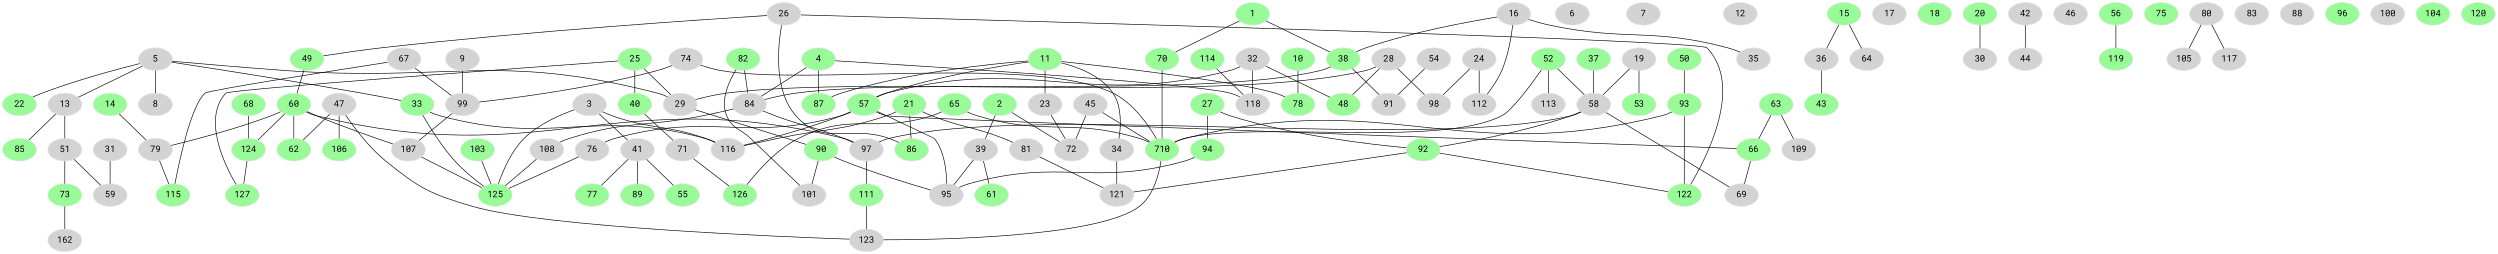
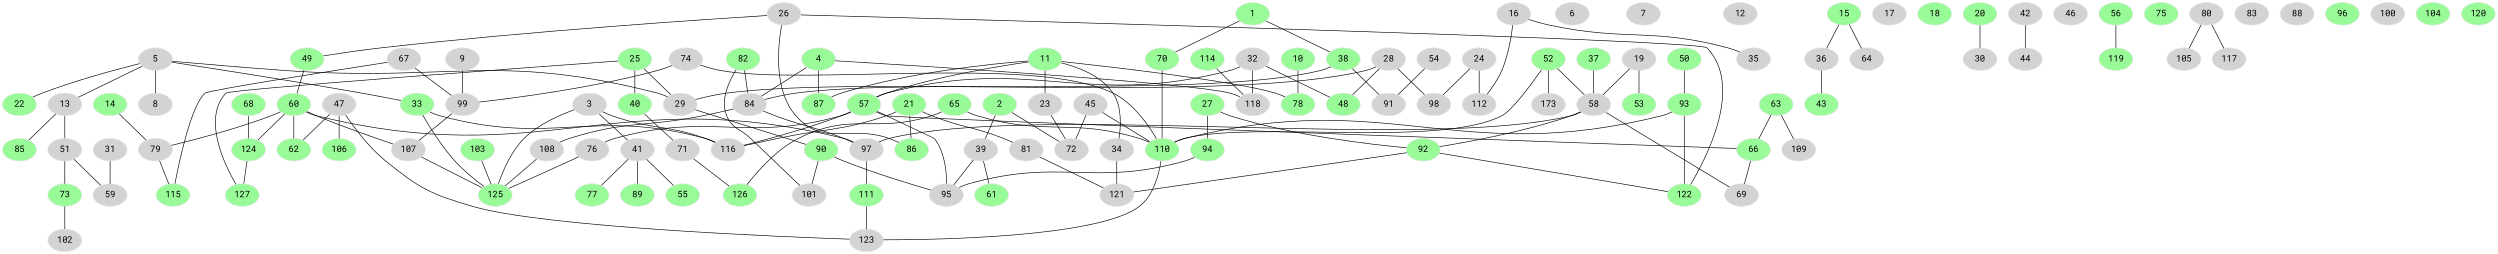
edge "16" -- "38": removed
node "113": label "113" -> "173"
node "710": label "710" -> "110"
node "162": label "162" -> "102"
